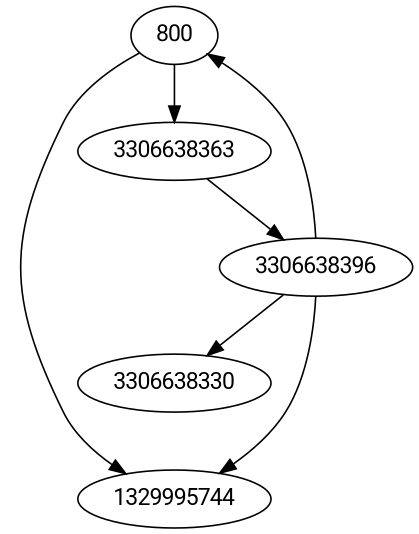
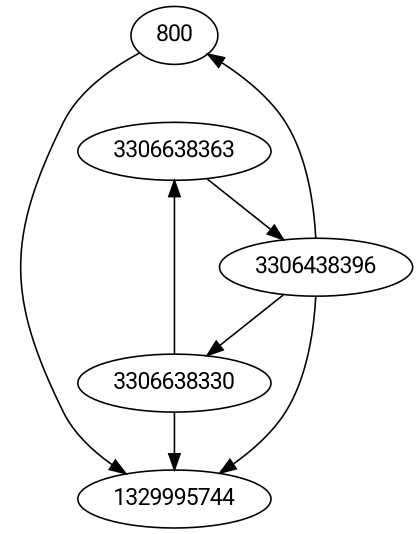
edge "800" -> "3306638363": now "3306638330" -> "3306638363"
node "3306638396": label "3306638396" -> "3306438396"
edge "3306638330" -> "1329995744": added
